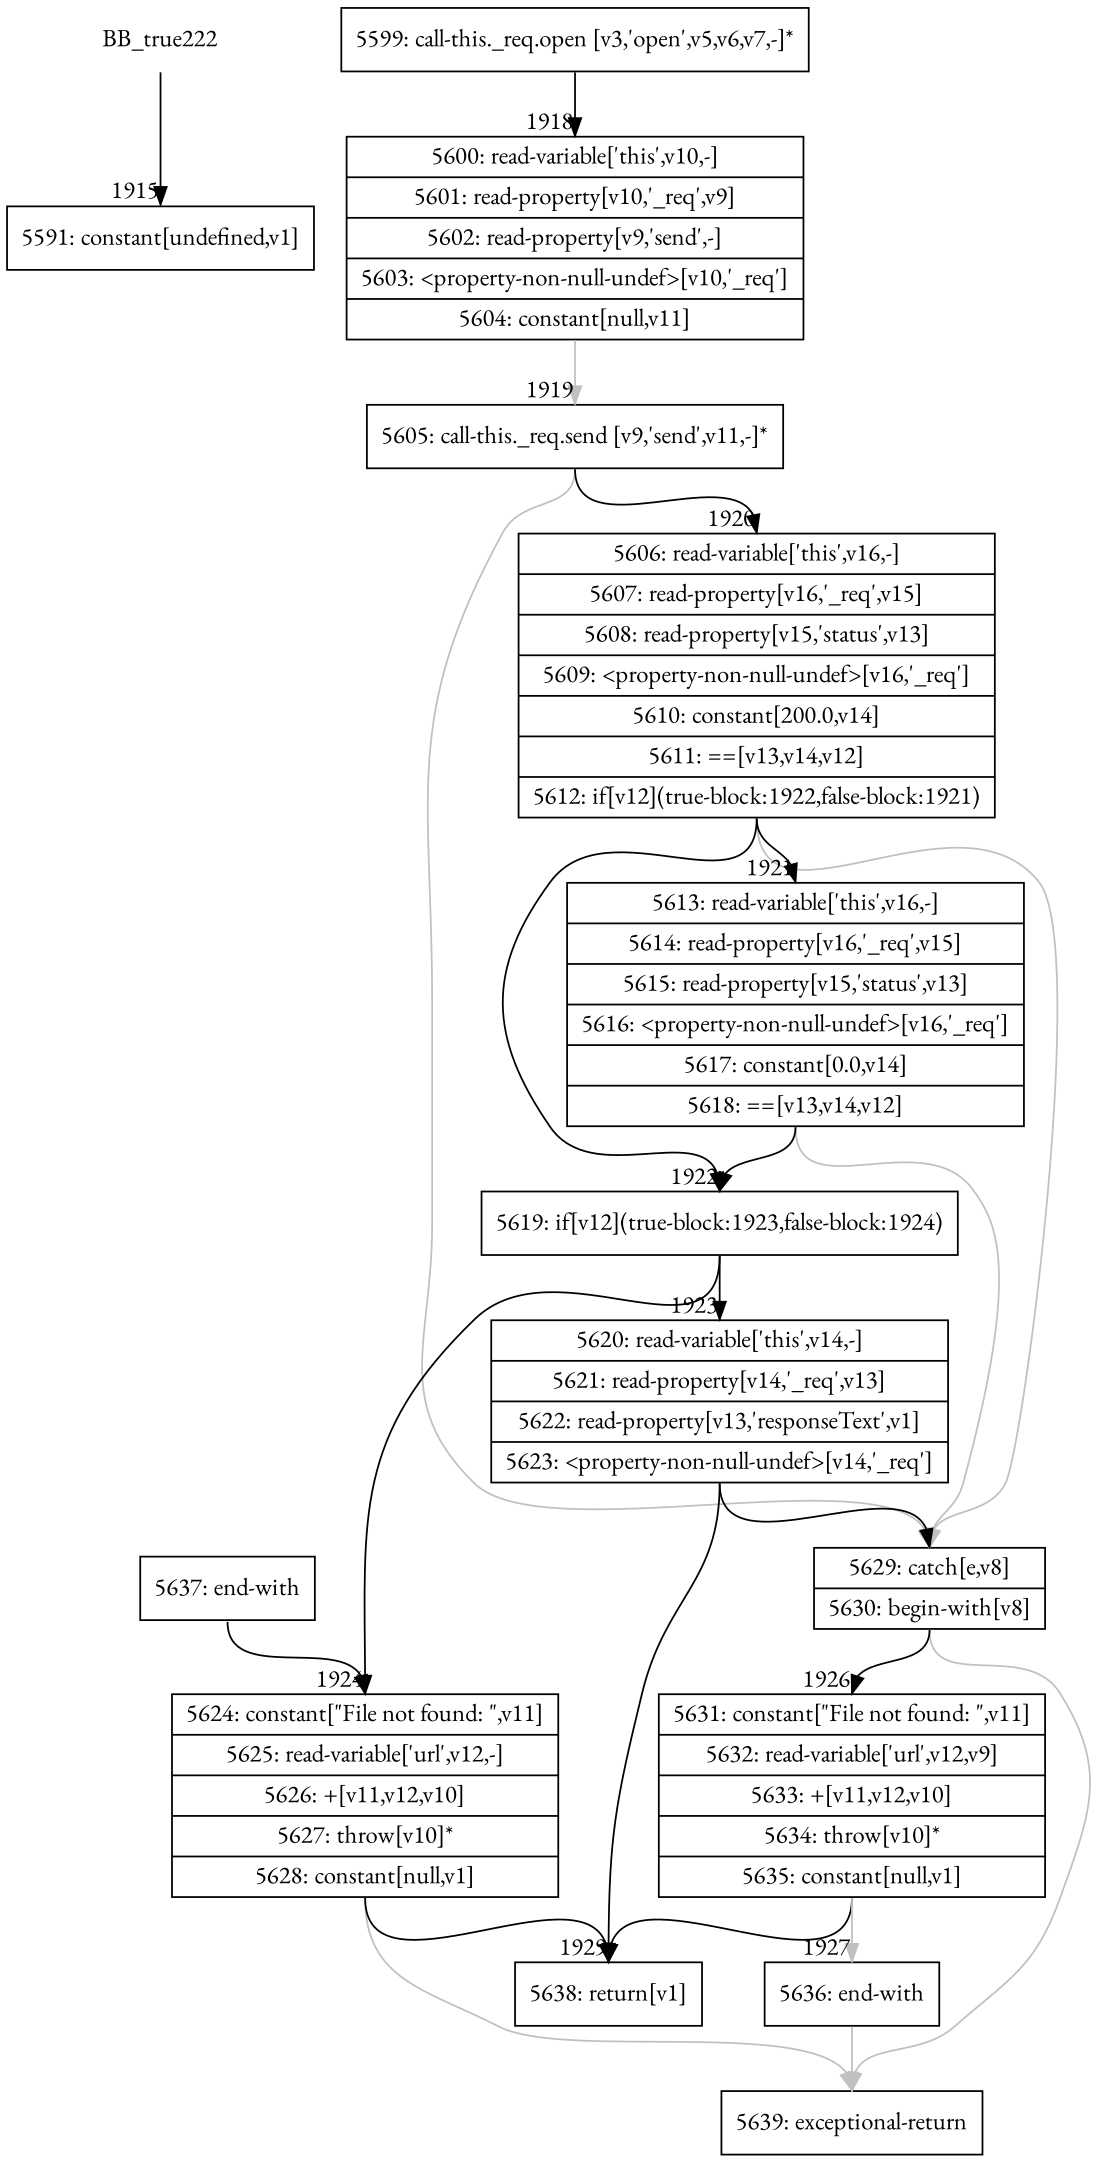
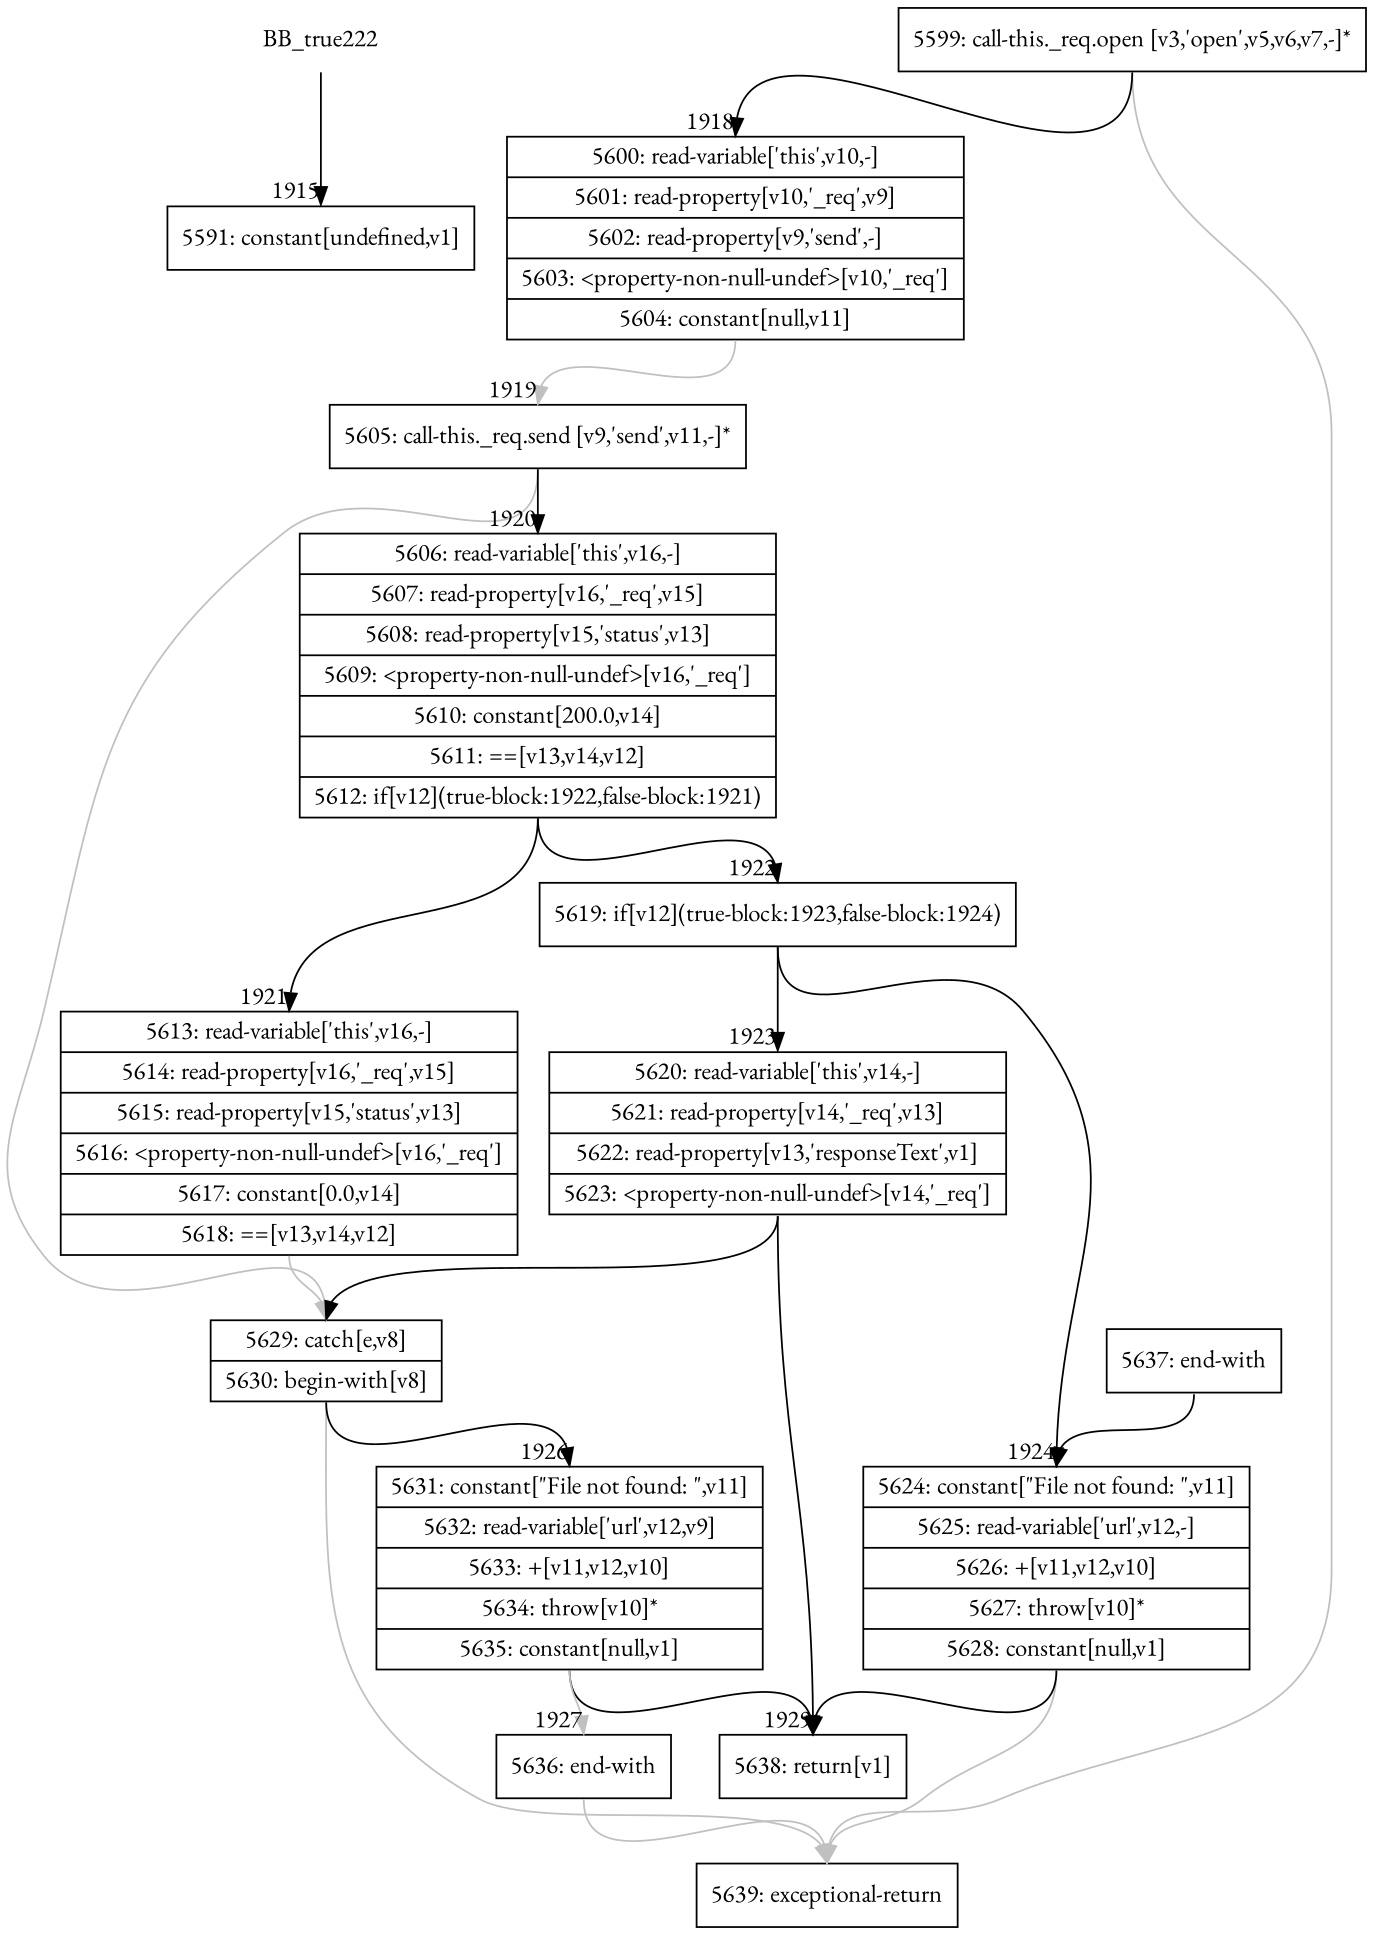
edge "5606: read-variable['this',v16,-]" -> "5629: catch[e,v8]": removed
edge "5599: call-this._req.open [v3,'open',v5,v6,v7,-]*" -> "5639: exceptional-return": added
edge "5613: read-variable['this',v16,-]" -> "5619: if[v12](true-block:1923,false-block:1924)": removed
